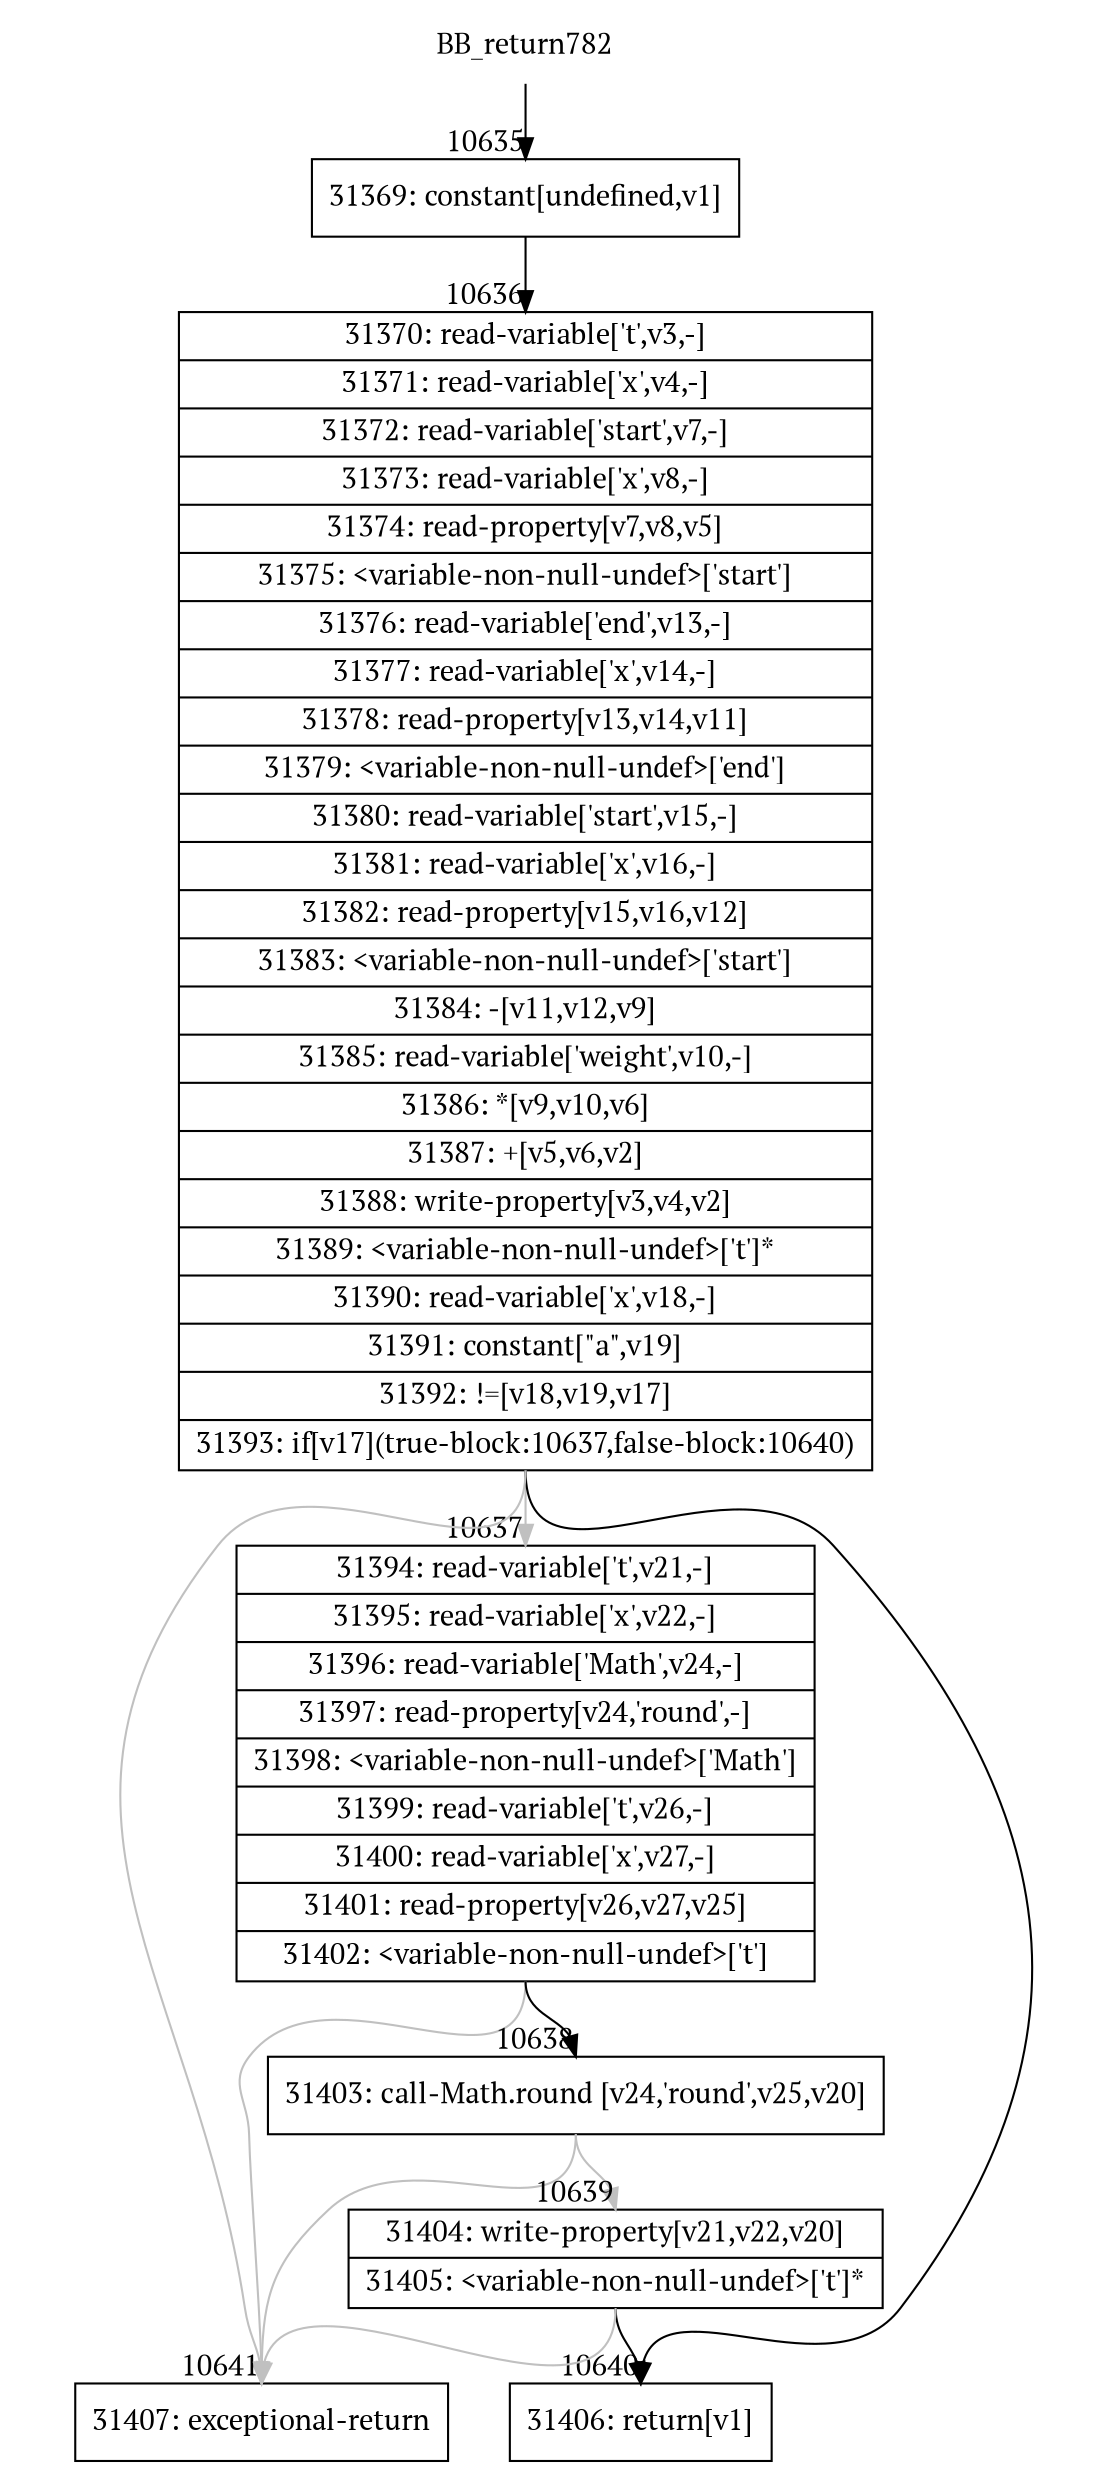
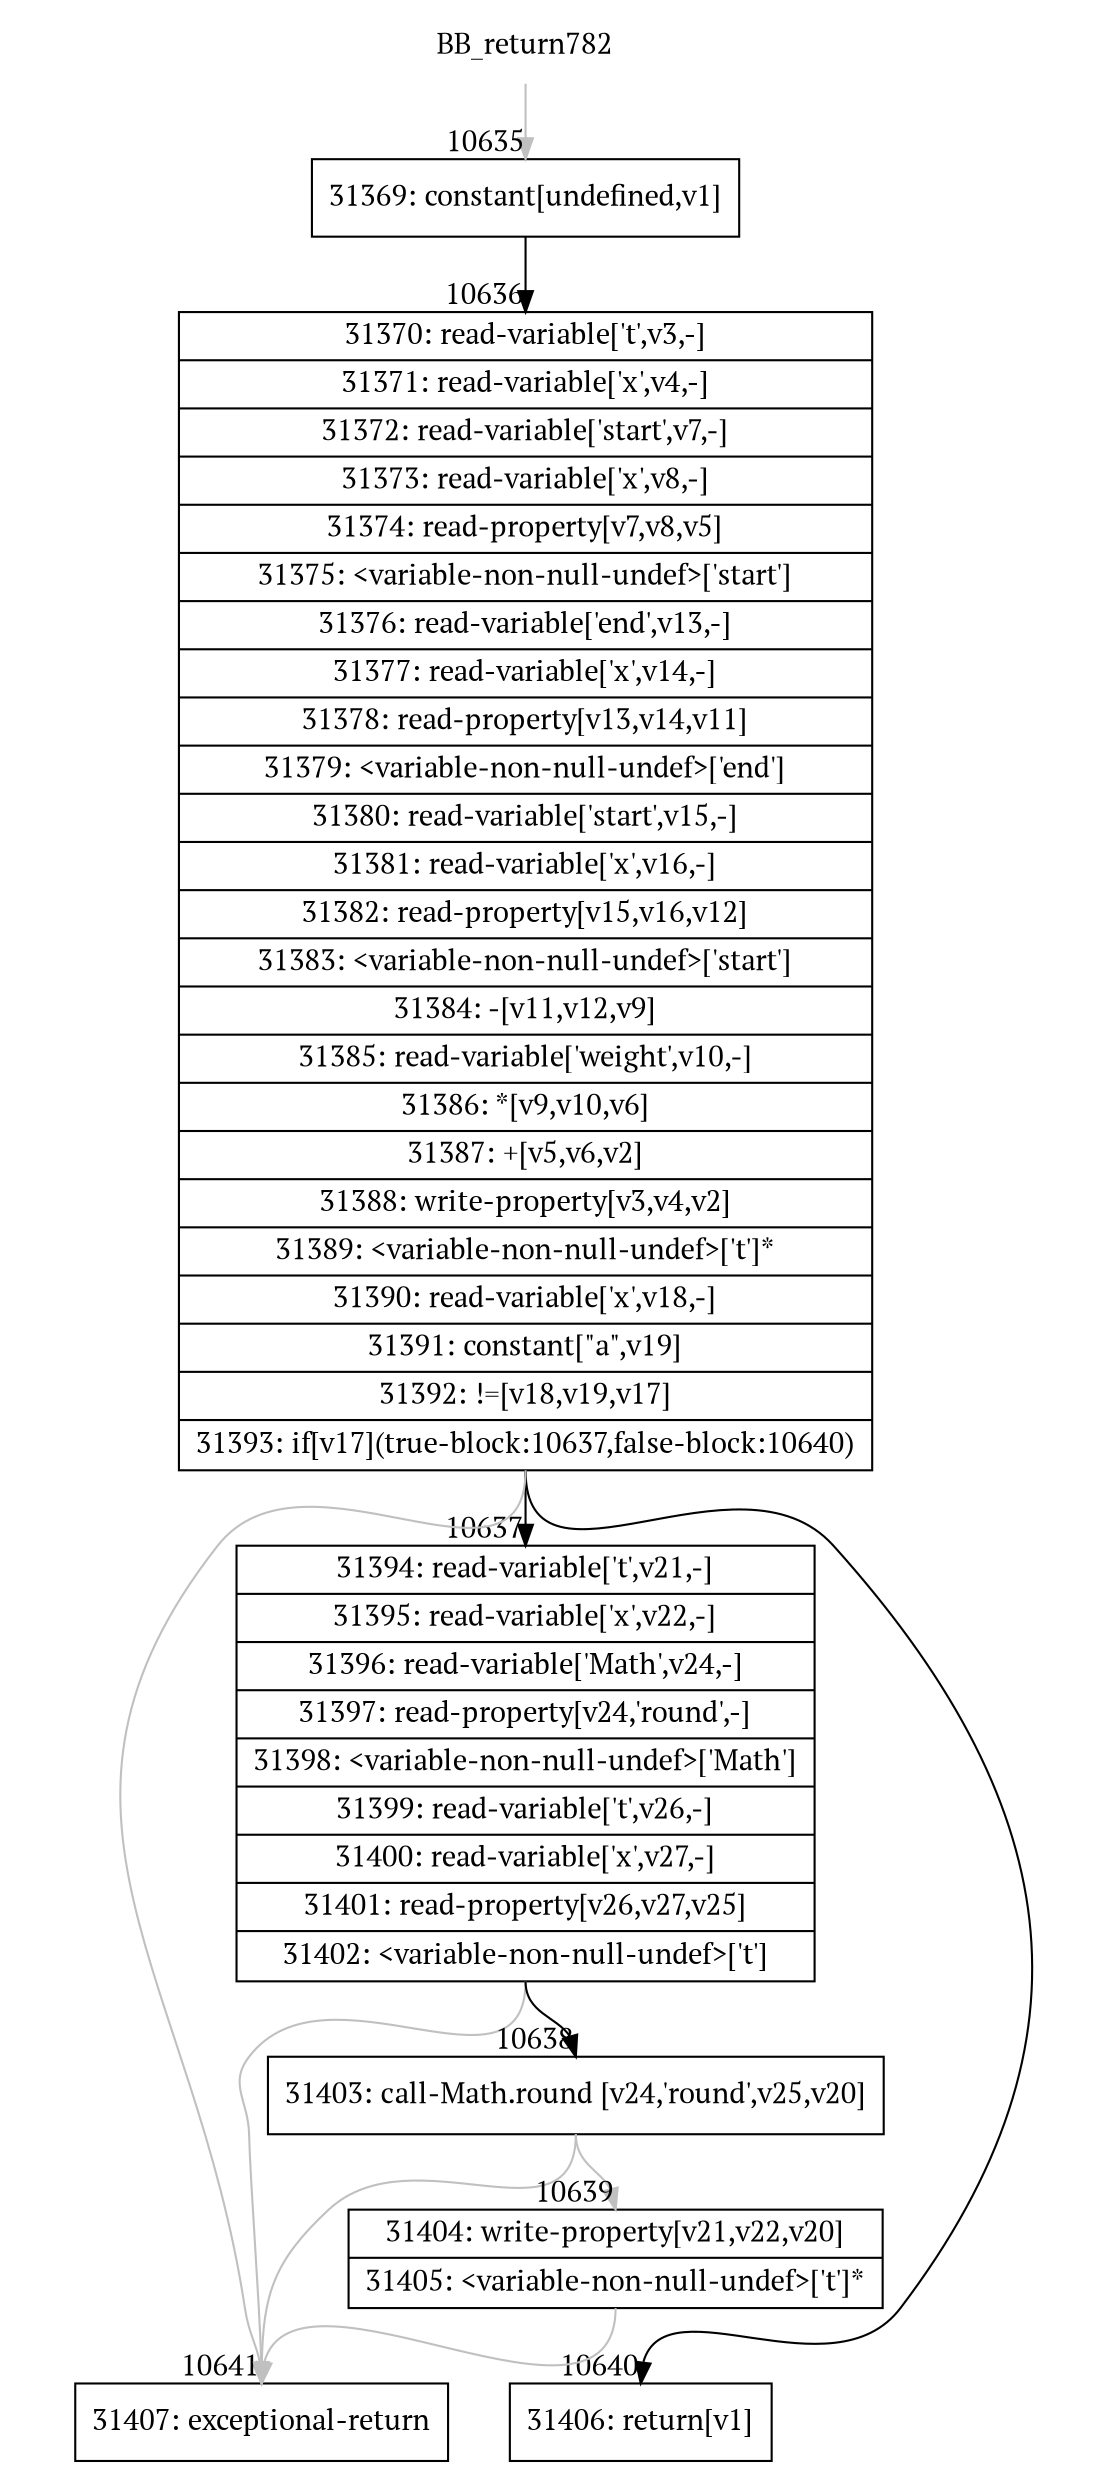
edge "BB_return782" -> "31369: constant[undefined,v1]": color black -> gray
edge "31370: read-variable['t',v3,-]" -> "31394: read-variable['t',v21,-]": color gray -> black
edge "31404: write-property[v21,v22,v20]" -> "31406: return[v1]": removed
